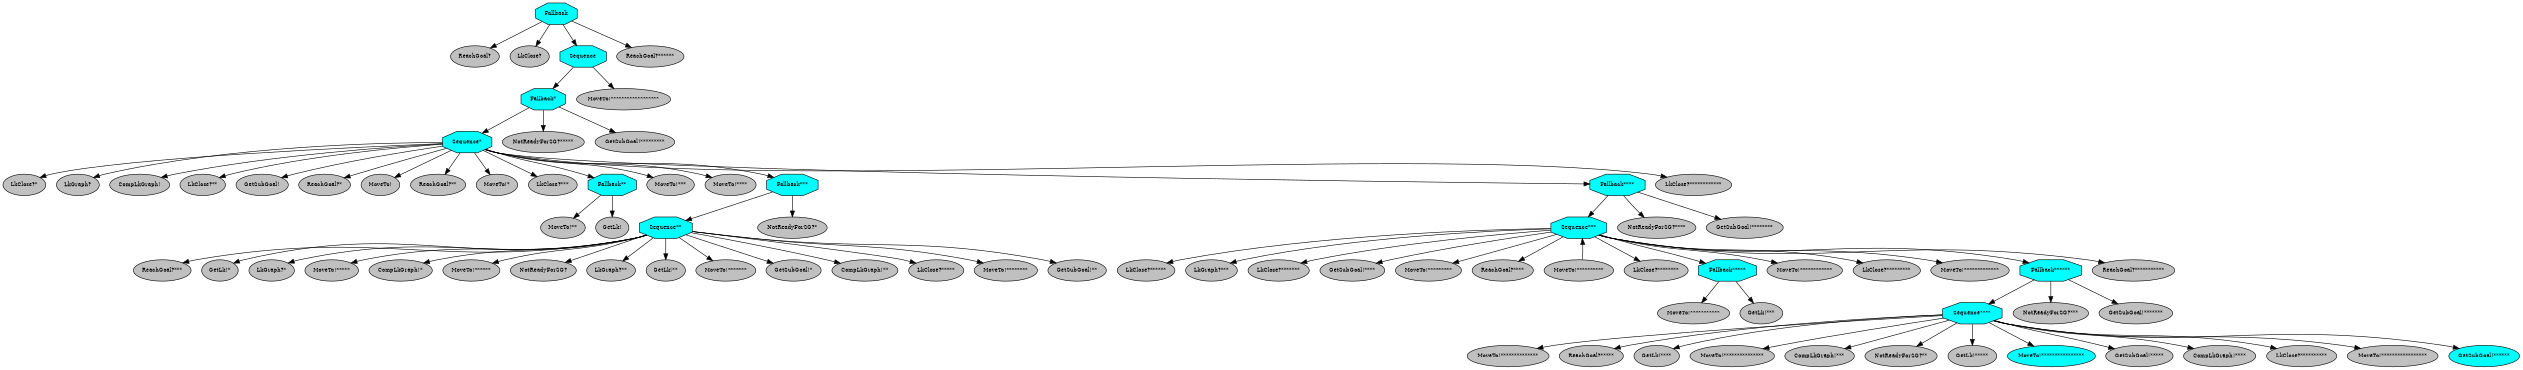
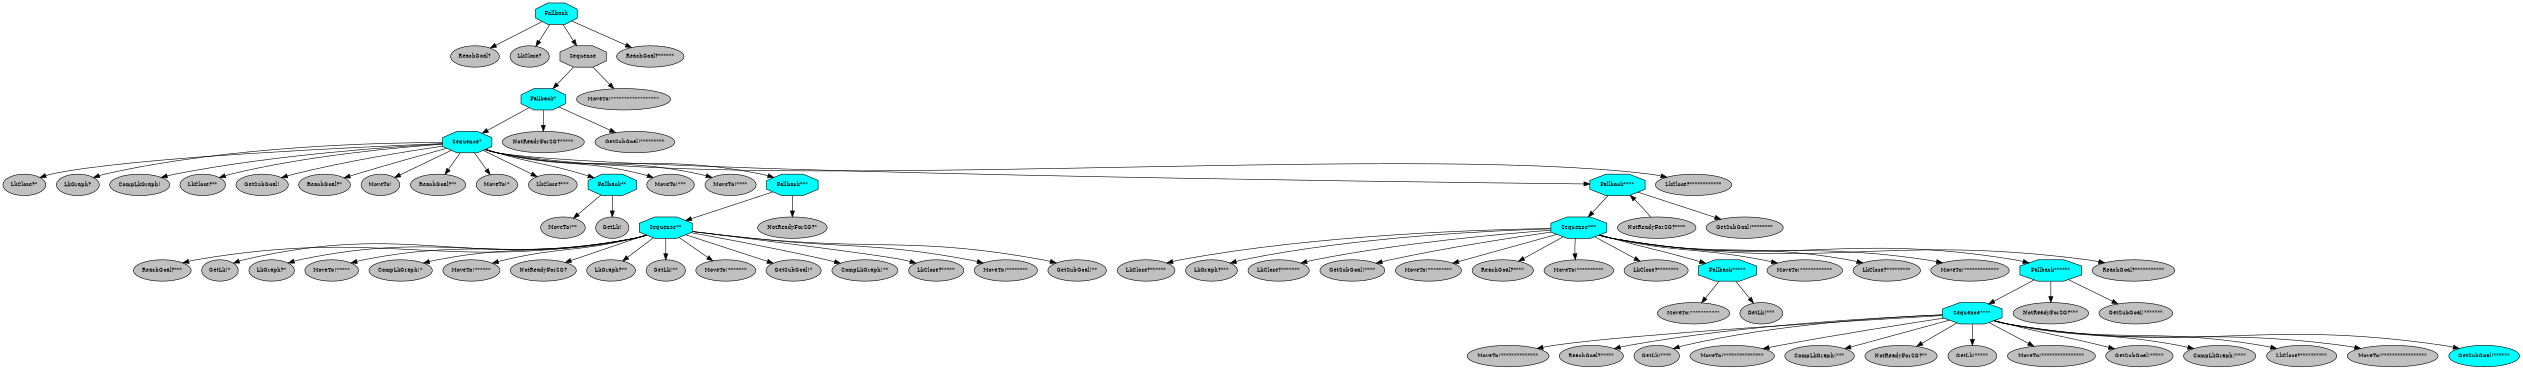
node "Sequence": fillcolor cyan -> gray
edge "Fallback****" -> "NotReadyForSG?****": reversed
edge "MoveTo!**********" -> "Sequence***": reversed
node "MoveTo!****************": fillcolor cyan -> gray
